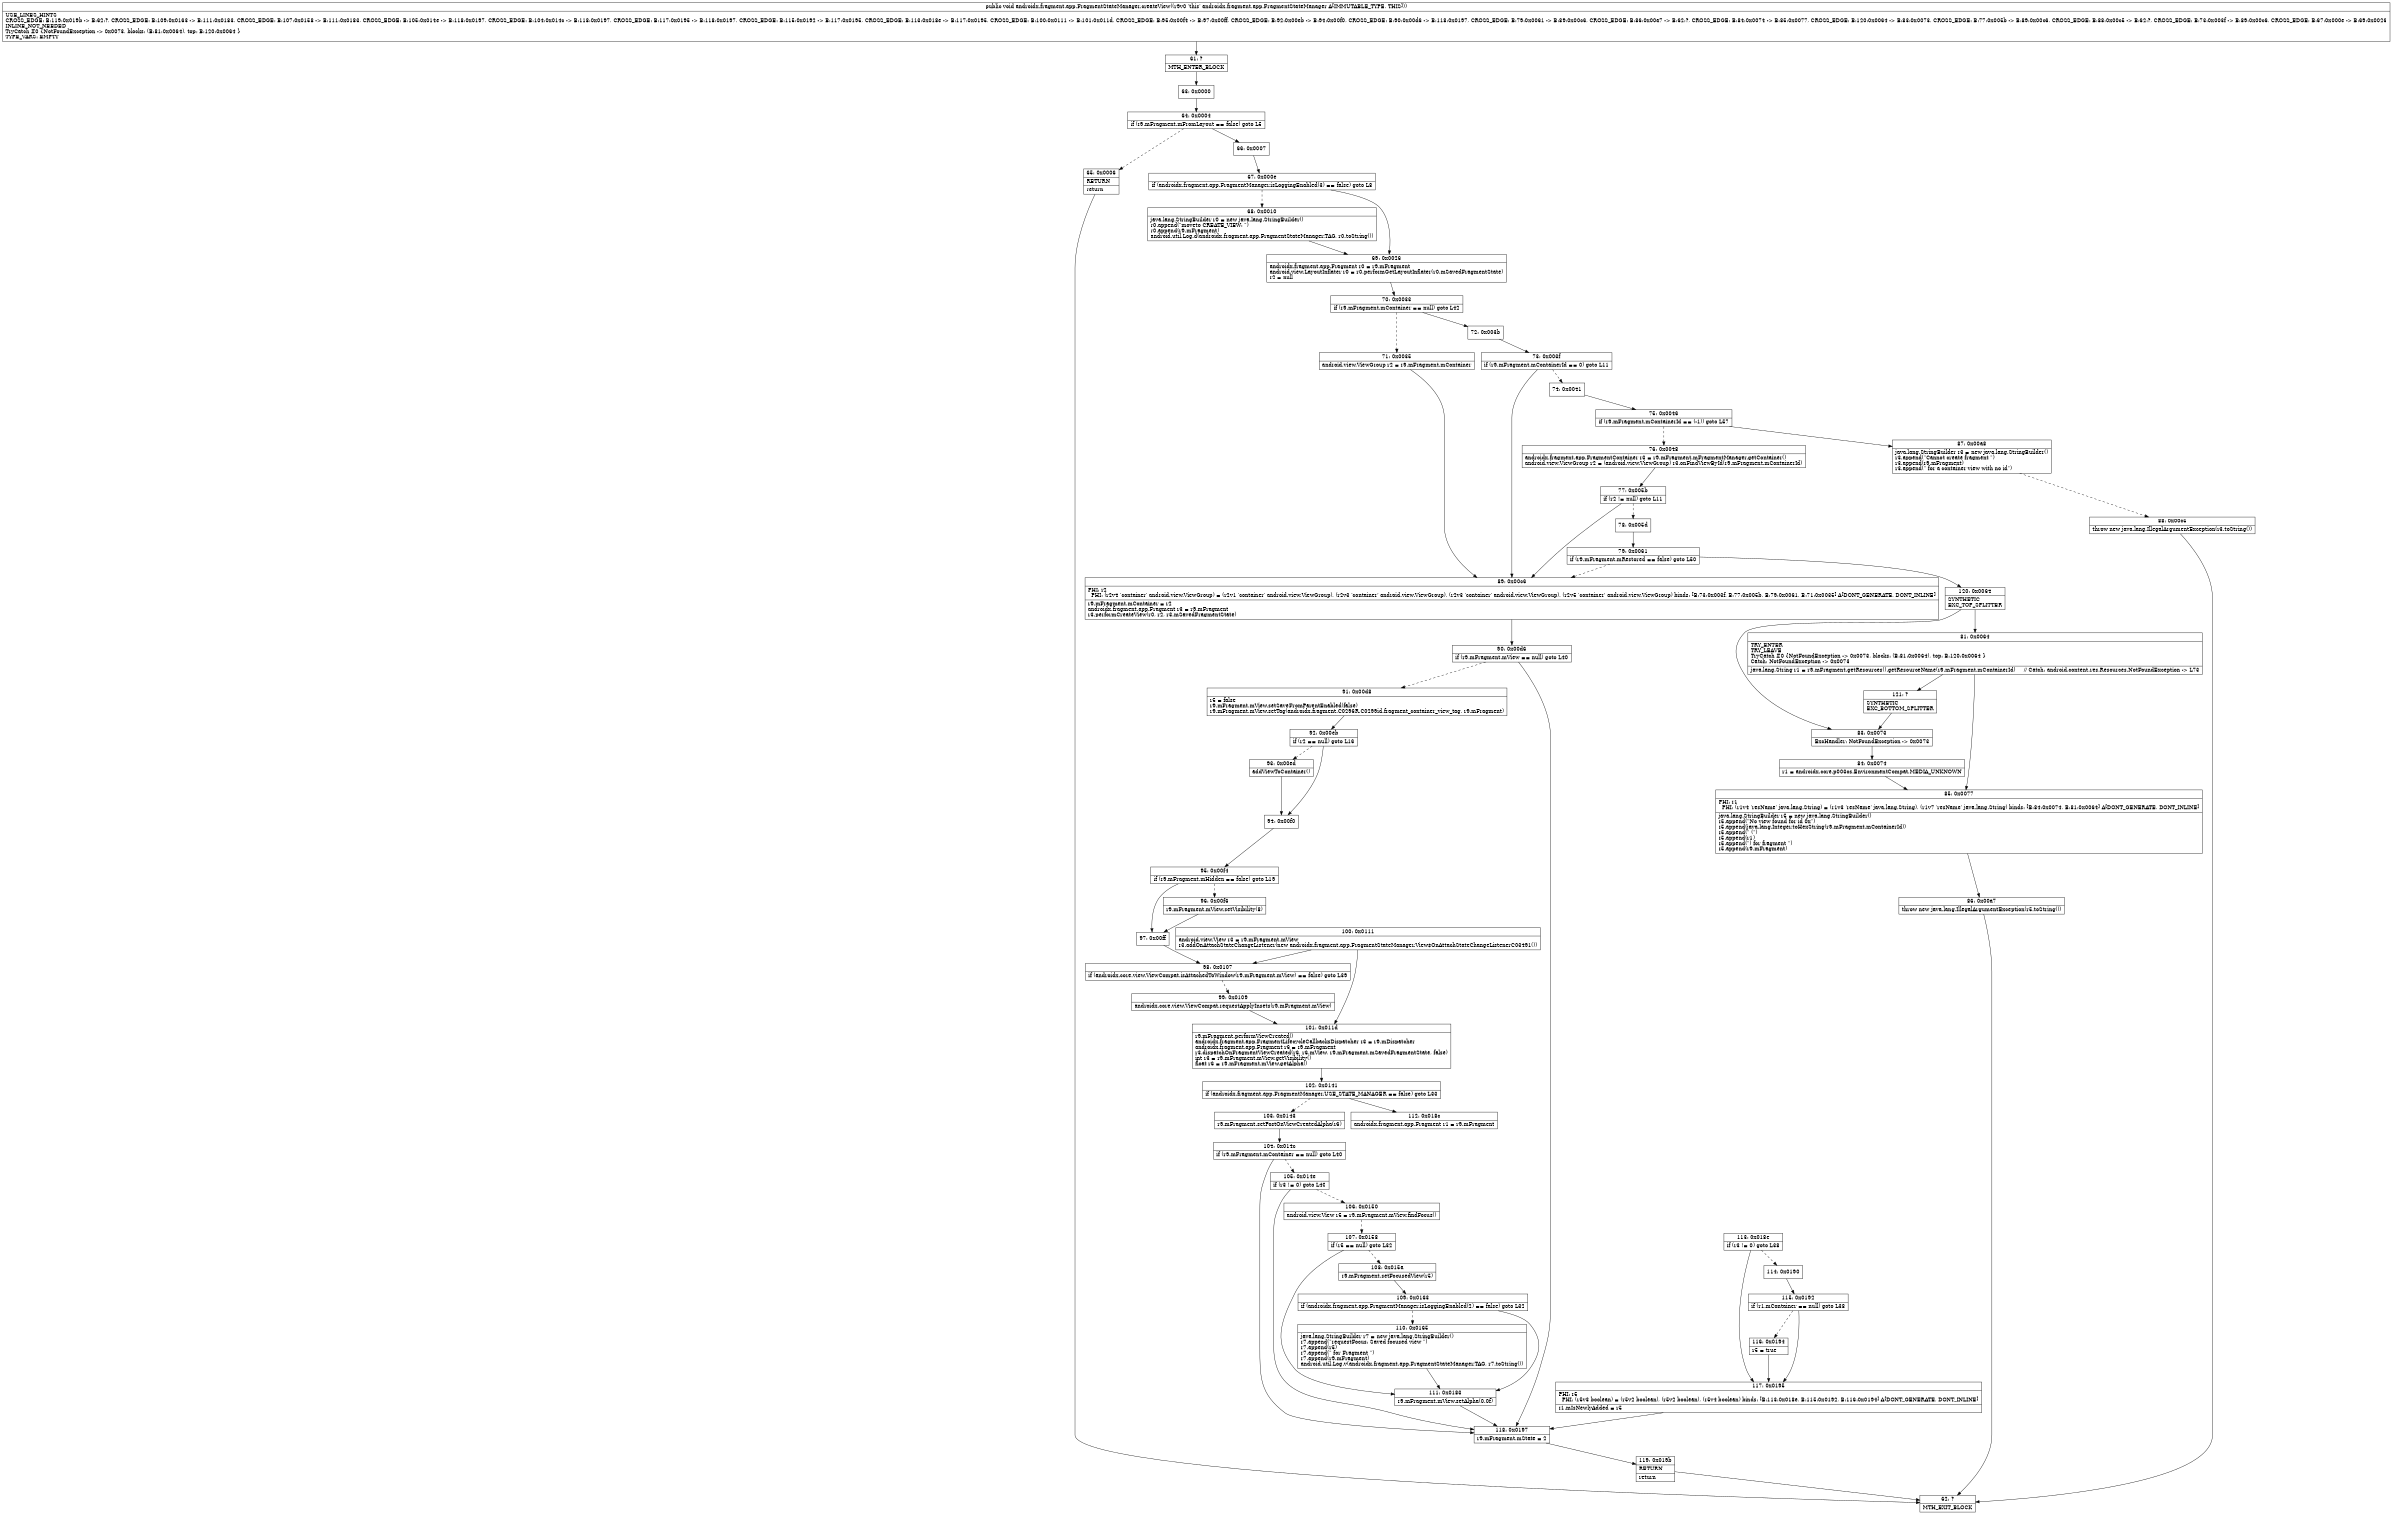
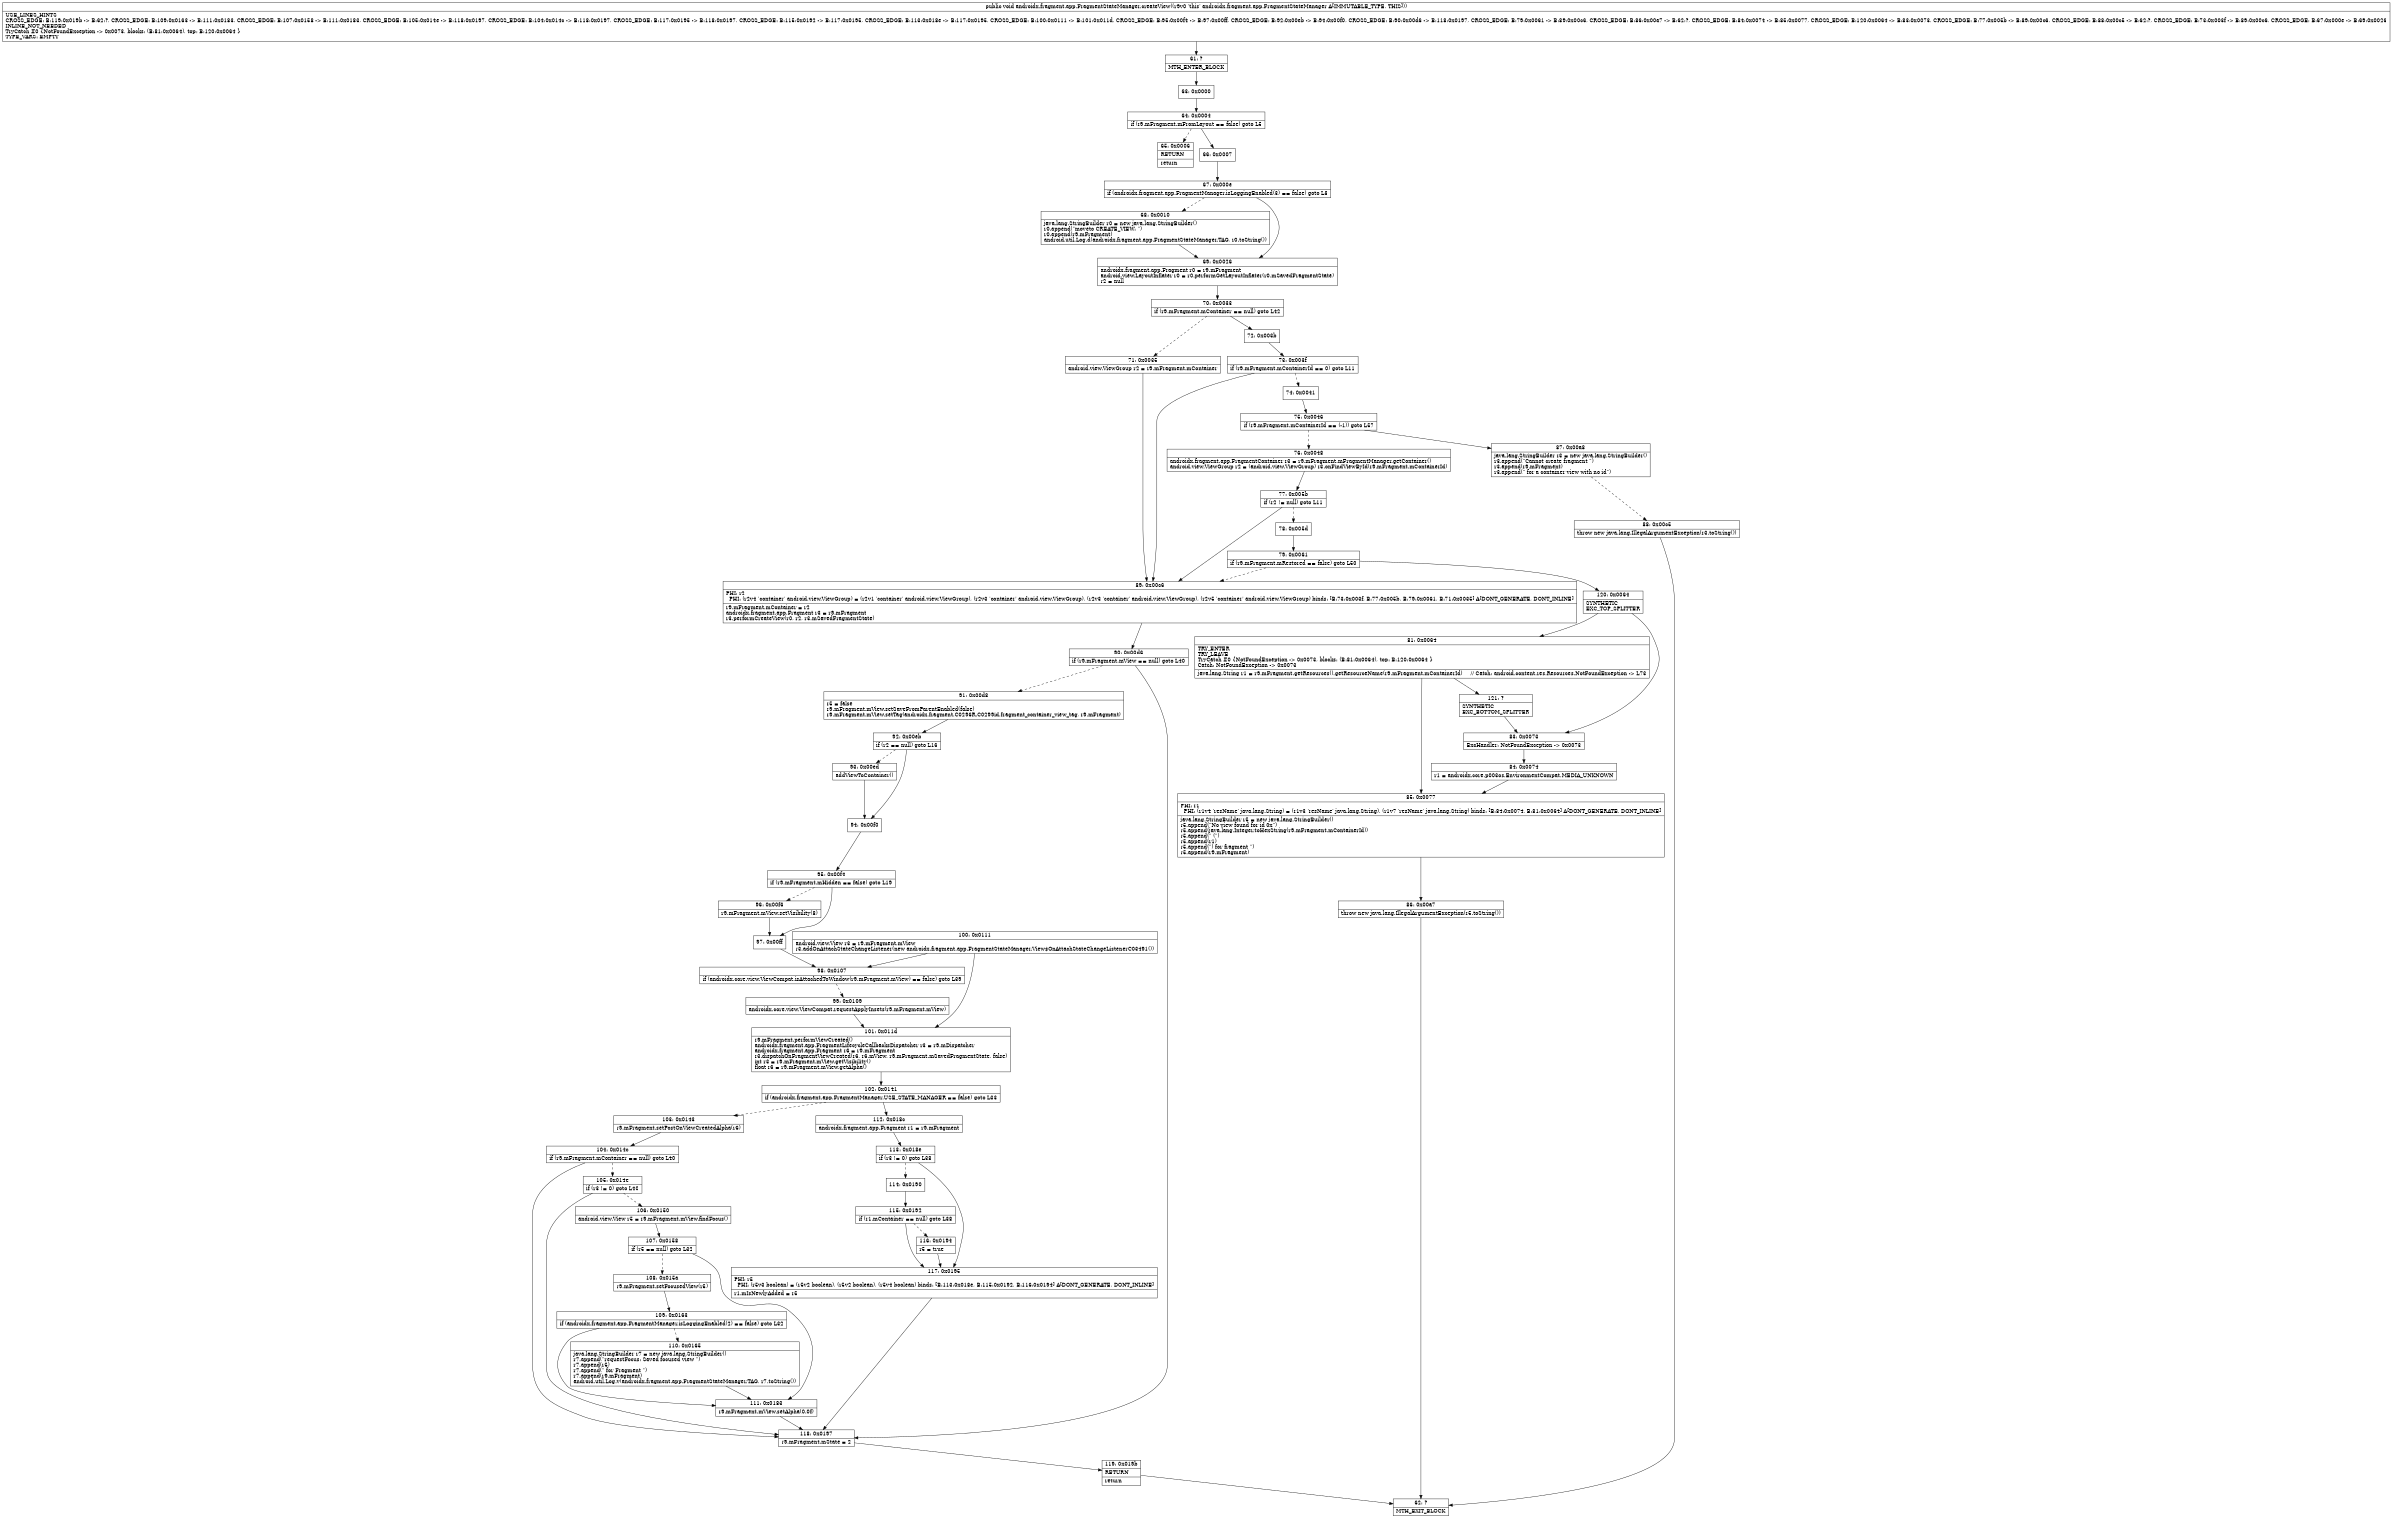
edge "112: 0x018c" -> "113: 0x018e": added
edge "106: 0x0150" -> "107: 0x0158": style dashed -> solid
edge "65: 0x0006" -> "62: ?": removed
